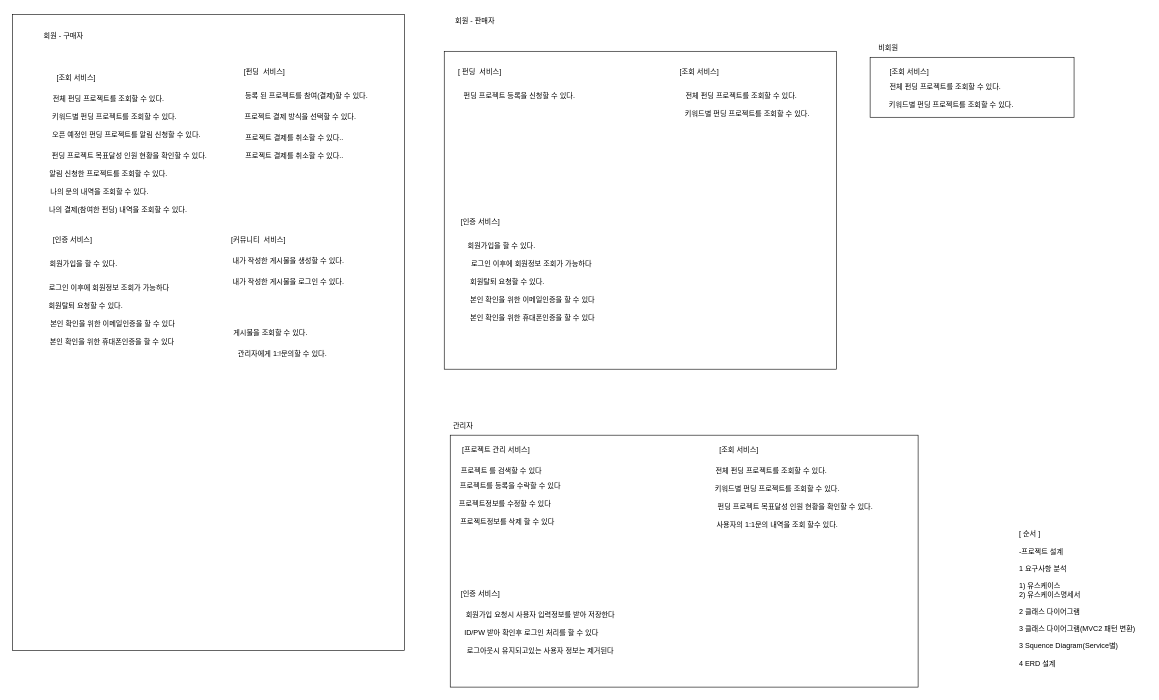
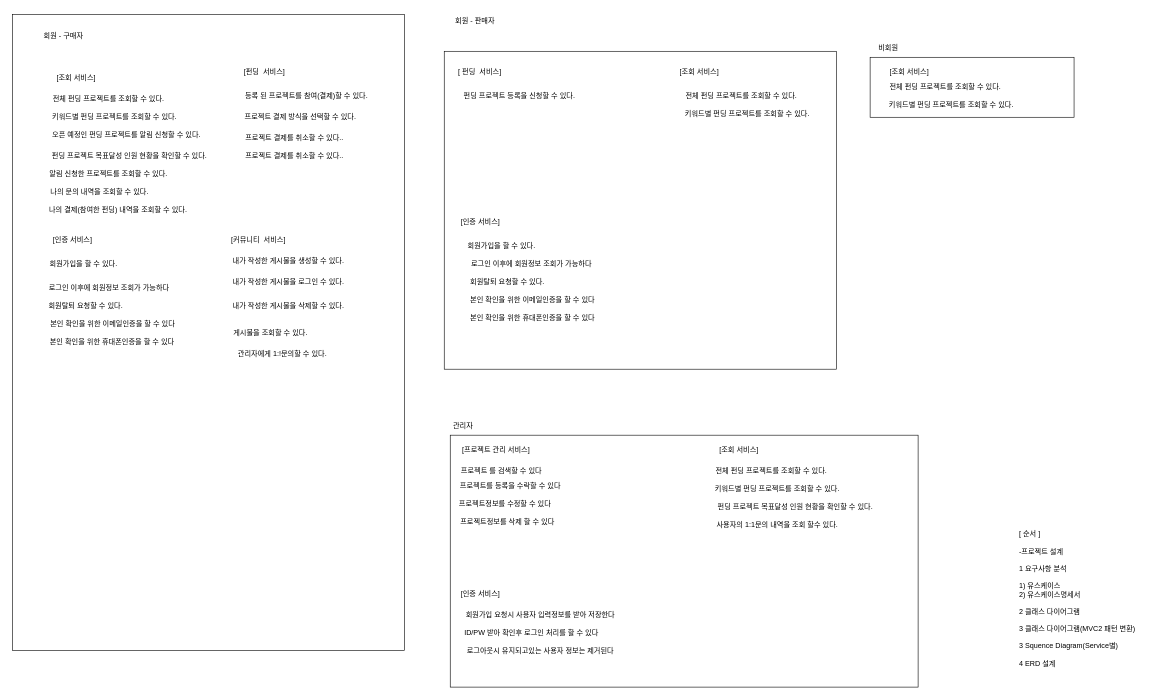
node "내가 작성한 게시물을 삭제할 수 있다.": added
